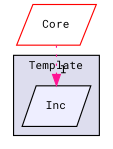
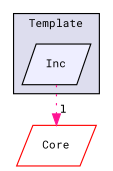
edge "Core" -> "Inc": reversed
